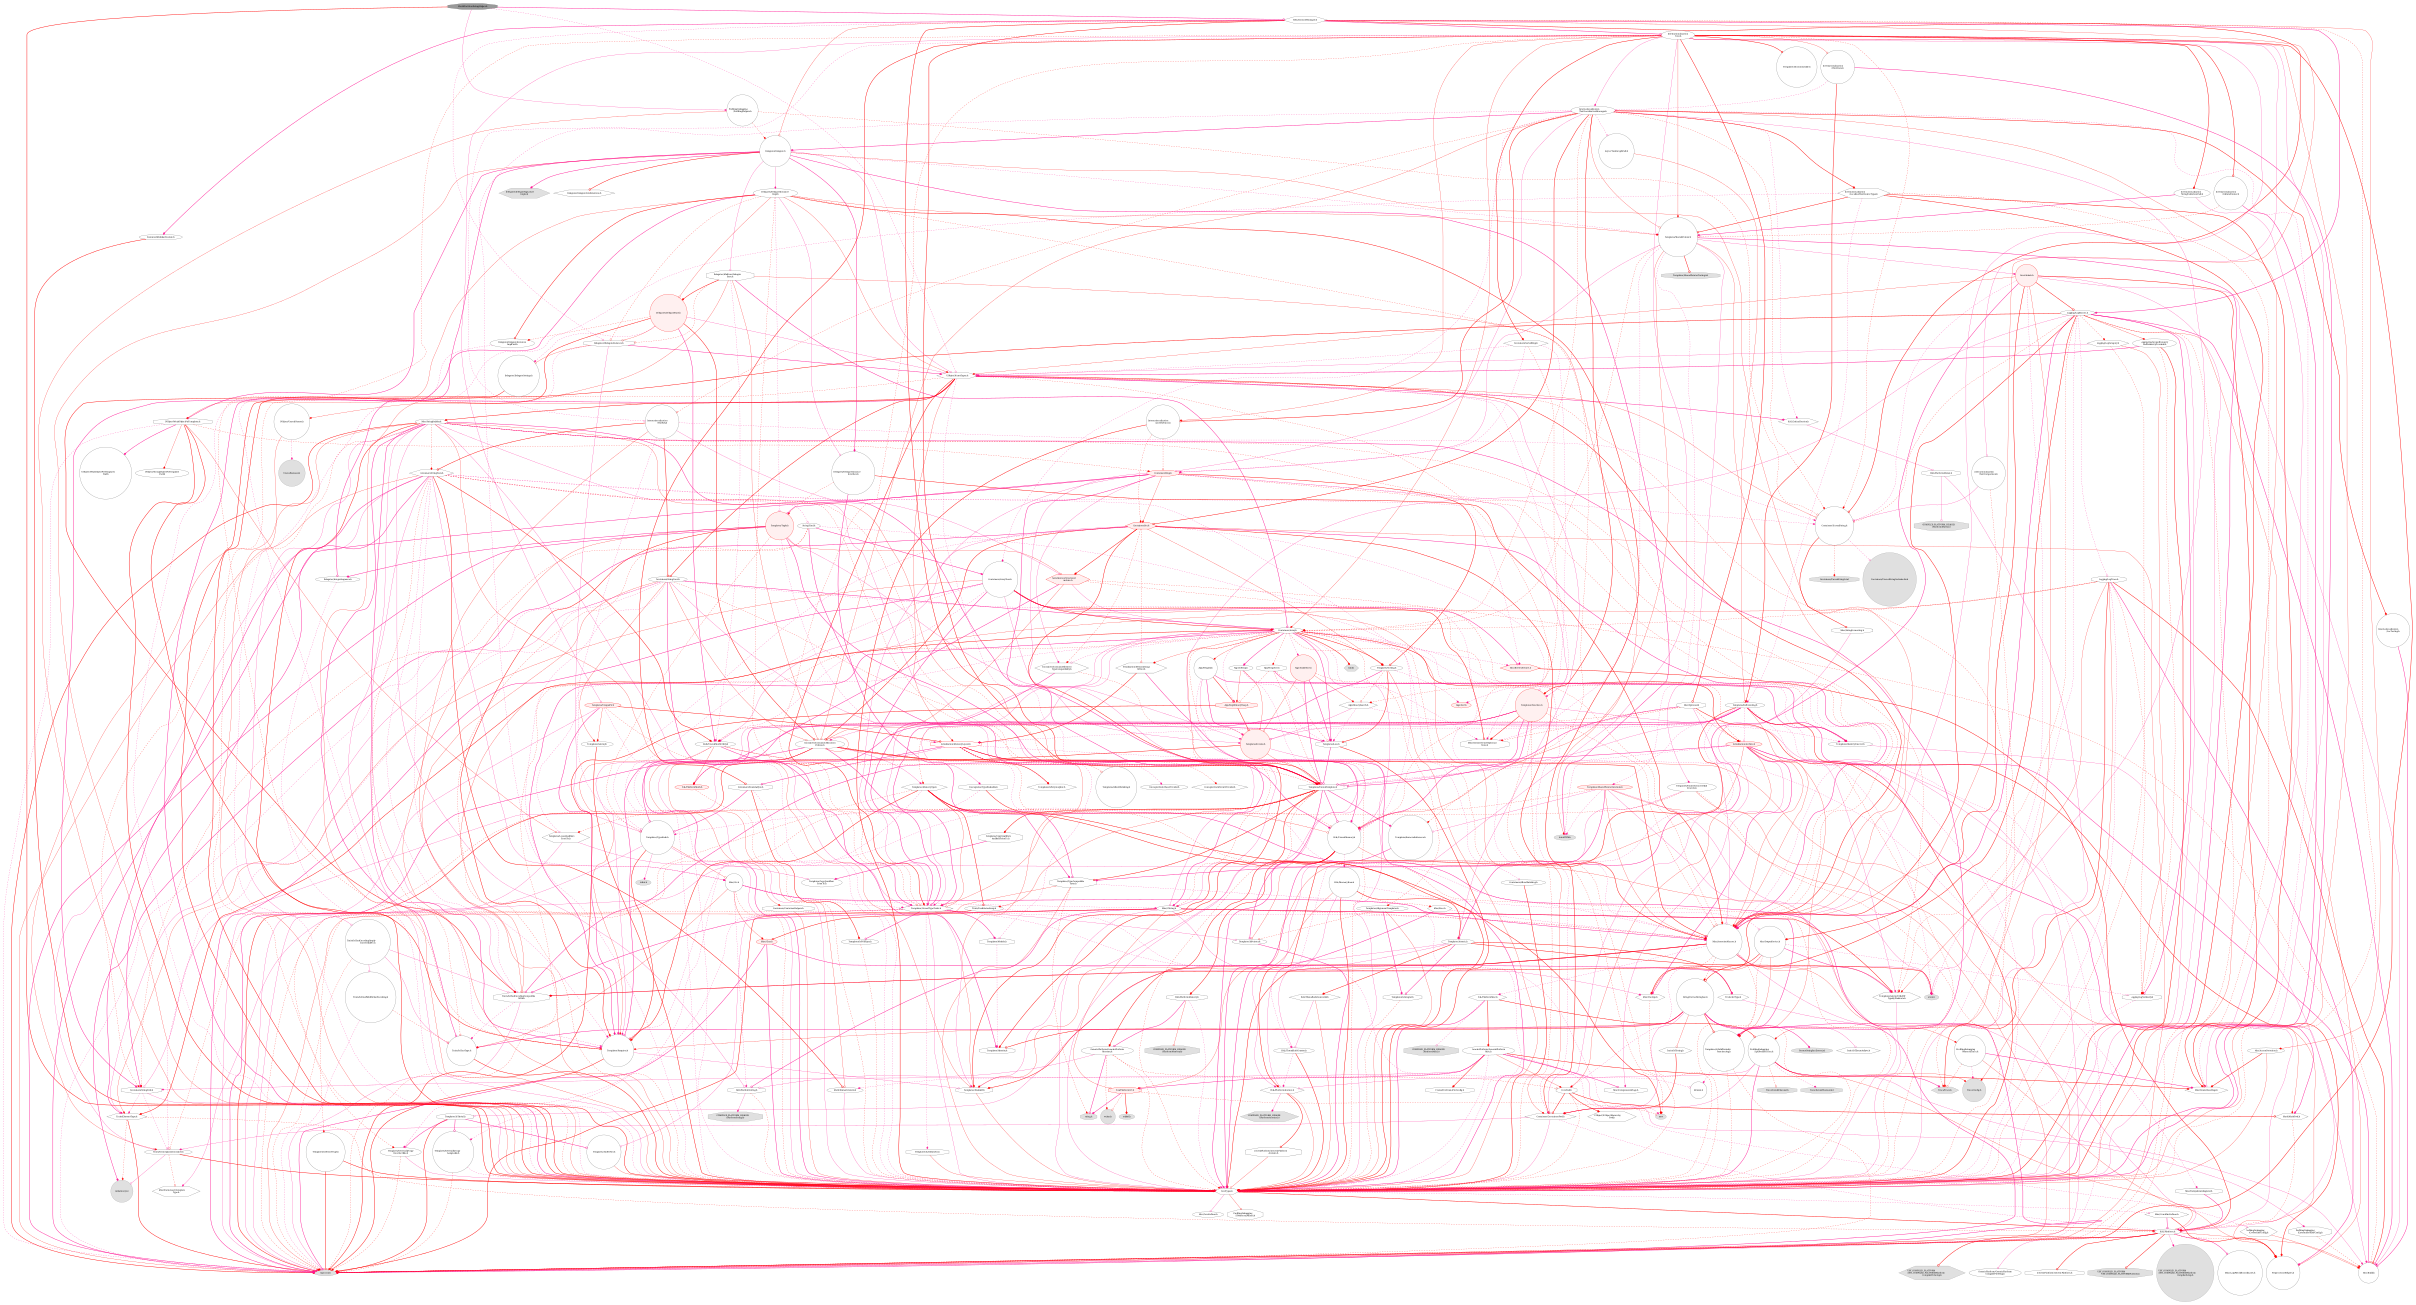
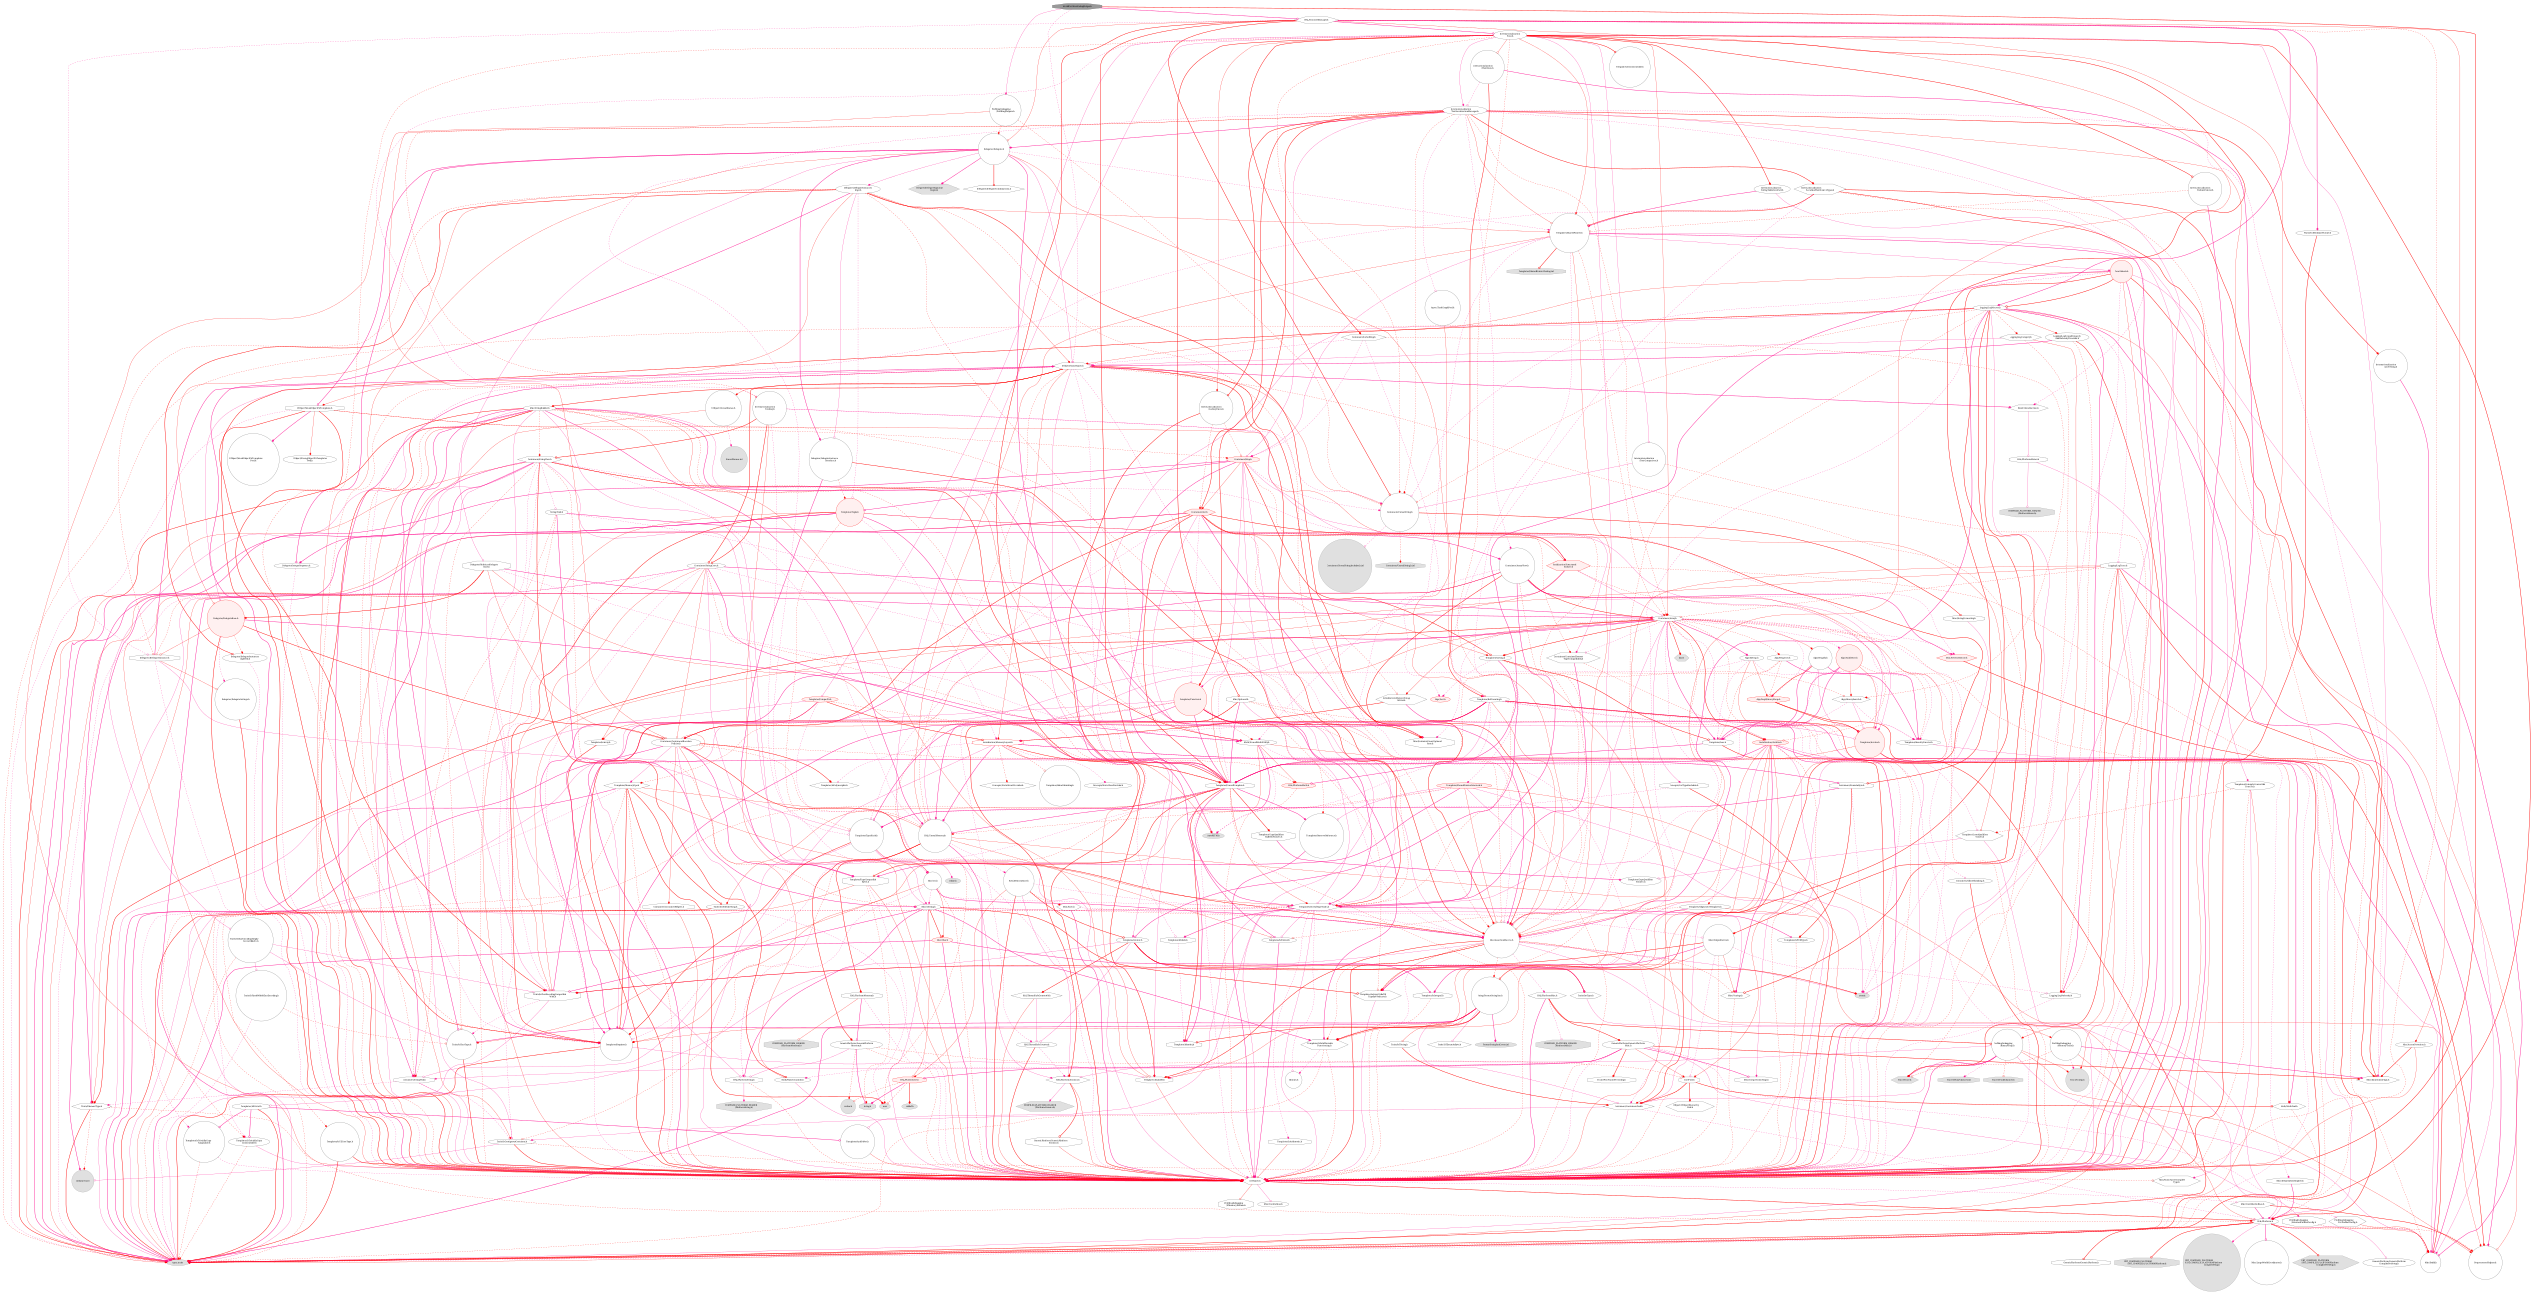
edge "Delegates/DelegateBase.h" -> "UObject/NameTypes.h": reversed
edge "CoreGlobals.h" -> "CoreTypes.h": style solid -> bold
node "Templates/IsValidVariadic FunctionArg.h": shape circle -> hexagon
node "ProfilingDebugging /CpuProfilerTrace.h": label "ProfilingDebugging /CpuProfilerTrace.h" -> "ProfilingDebugging /BinaryHeap.h"
